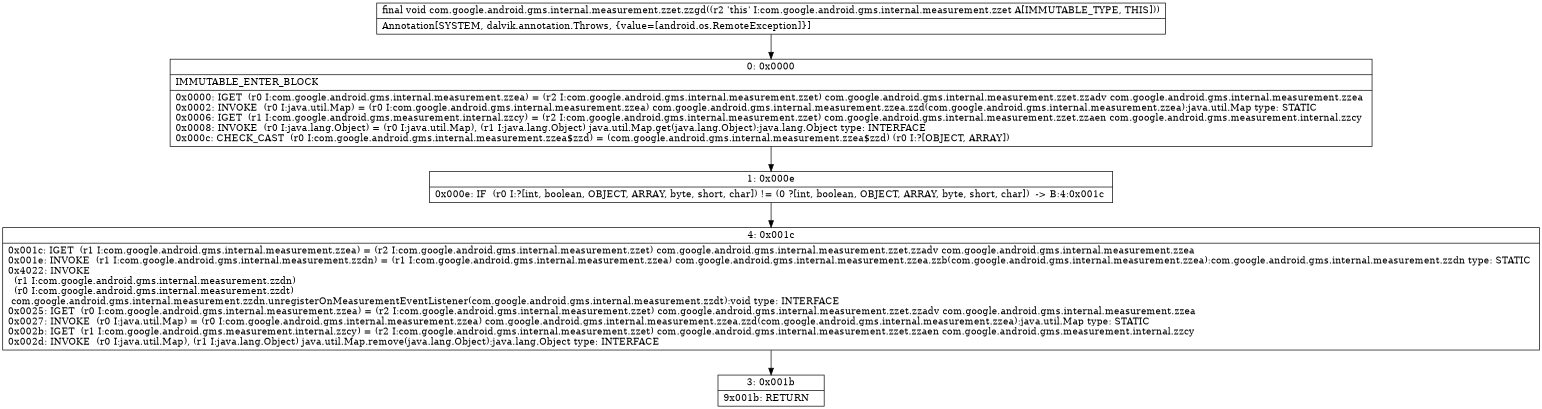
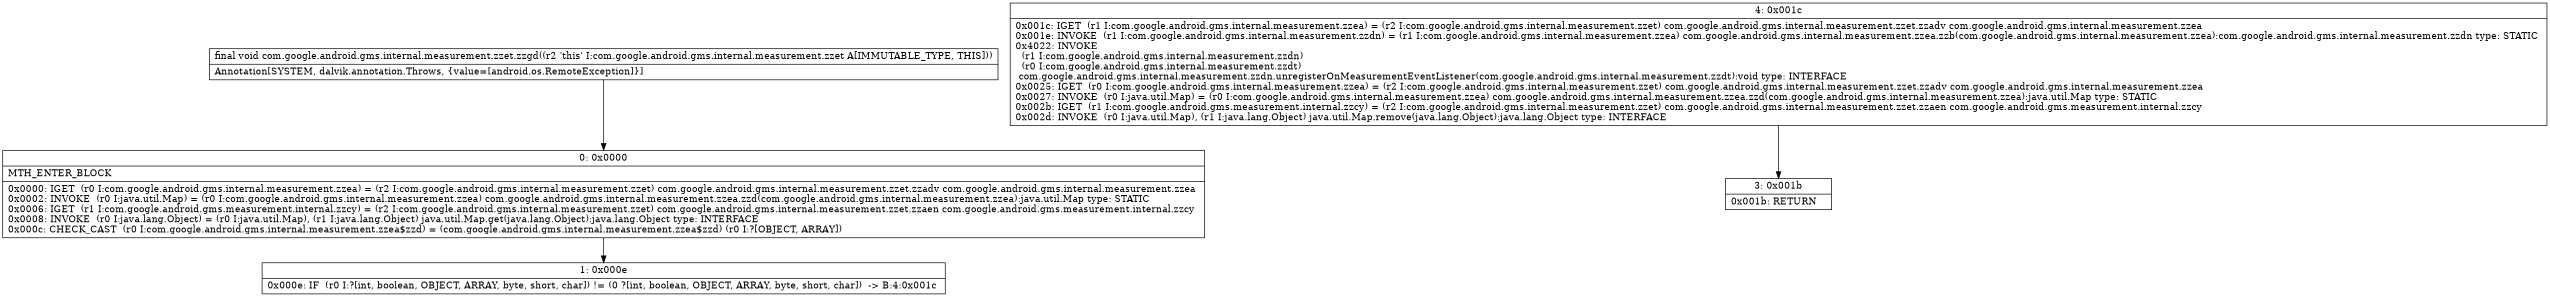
node "0: 0x0000": text "IMMUTABLE_ENTER_BLOCK" -> "MTH_ENTER_BLOCK"
edge "1: 0x000e" -> "4: 0x001c": removed
node "3: 0x001b": text "9x001b: RETURN" -> "0x001b: RETURN"
